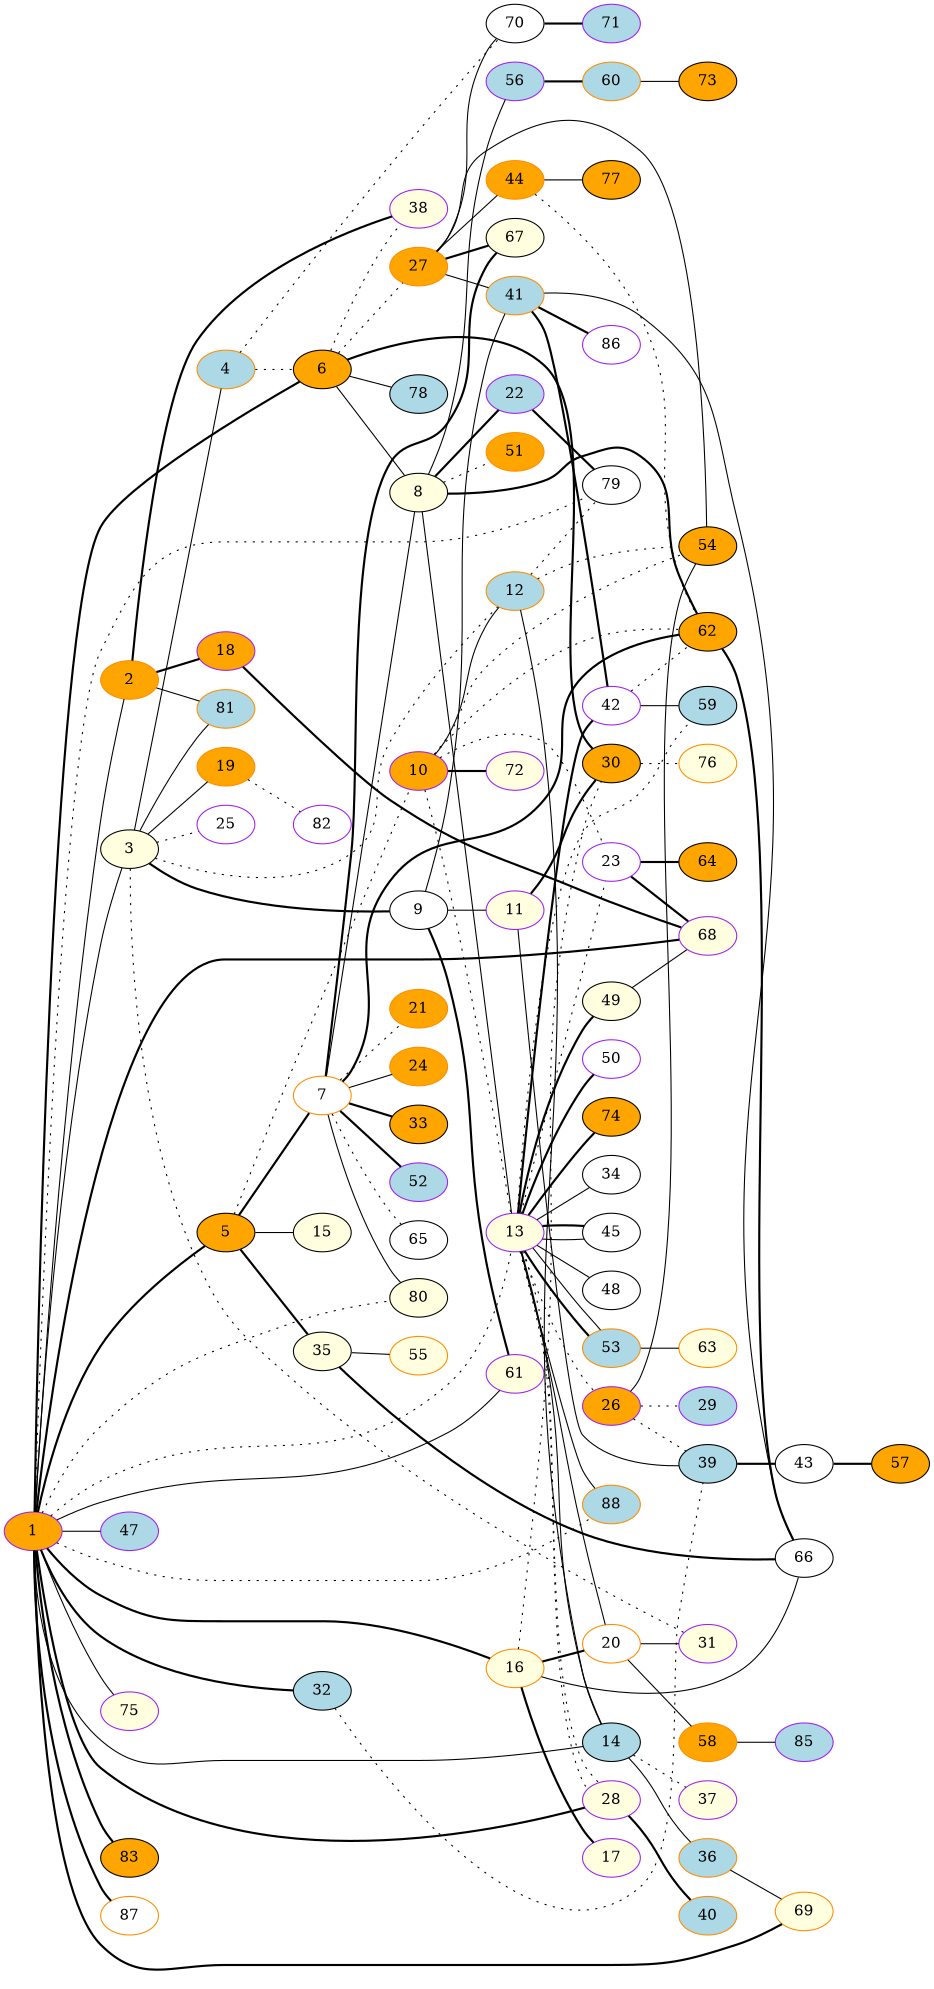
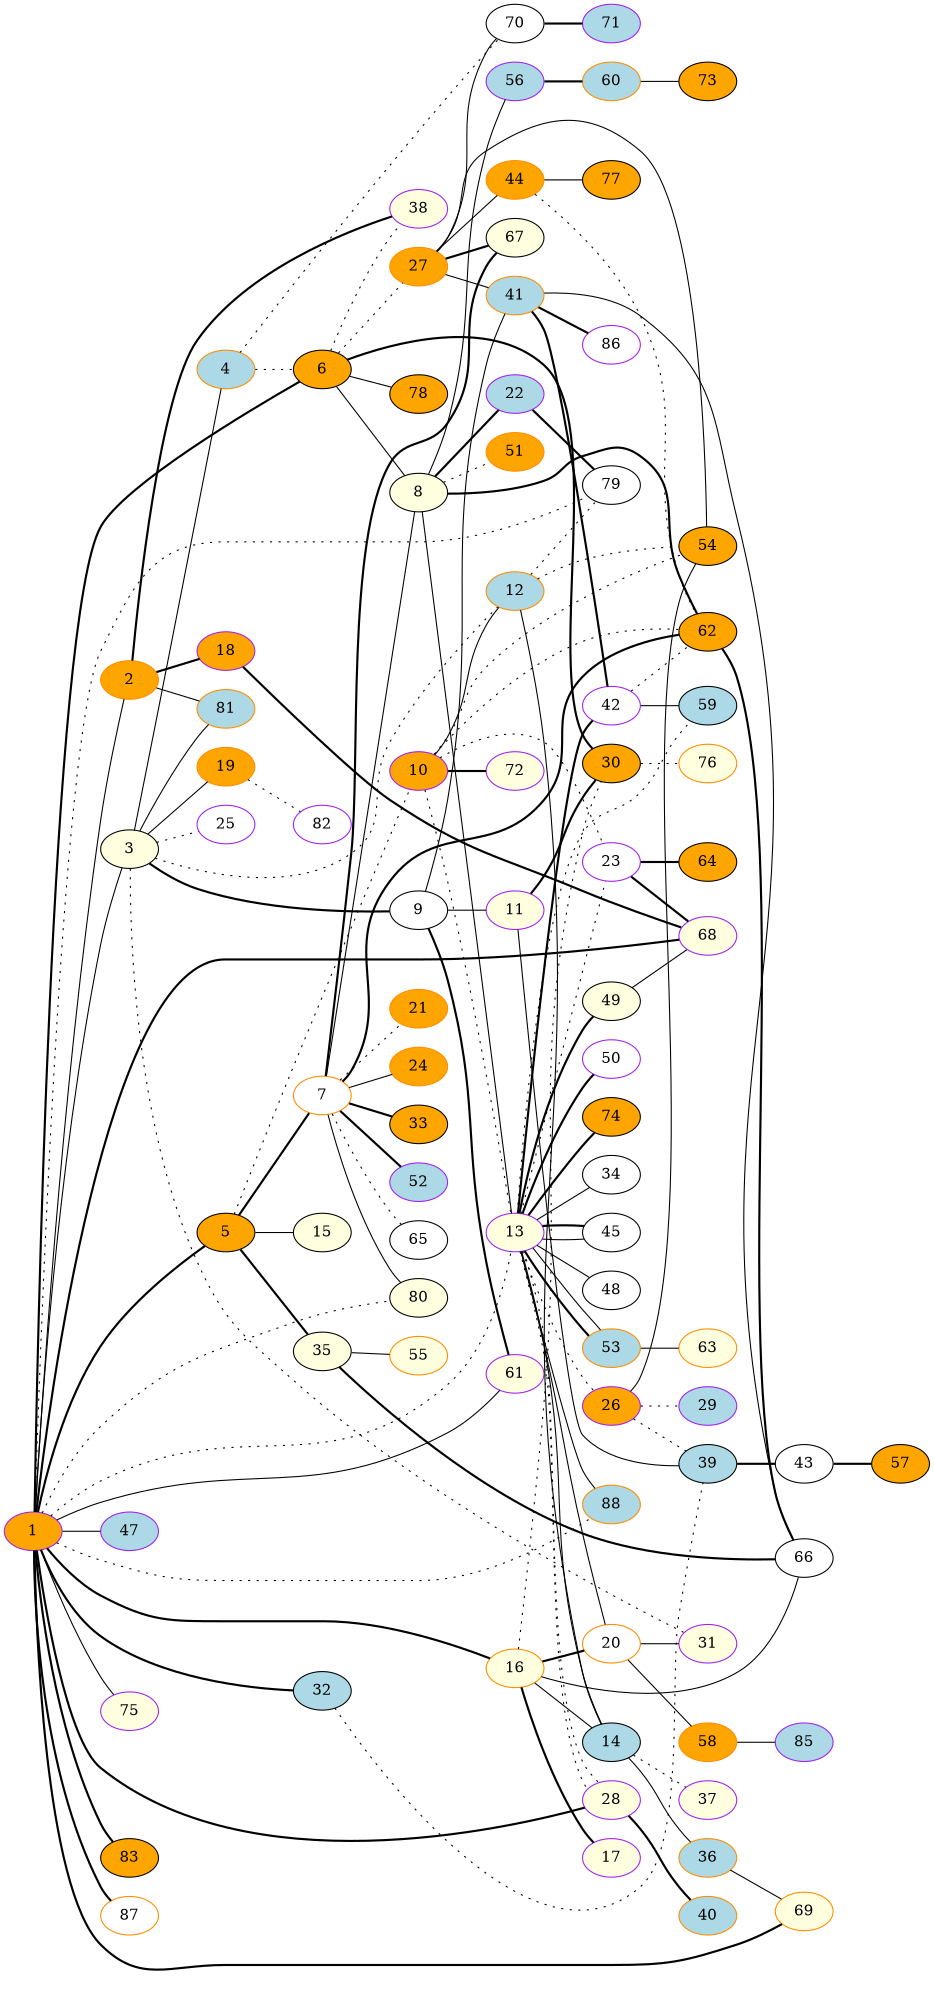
node "78": fillcolor lightblue -> orange
edge "1" -- "14": now "16" -- "14"
